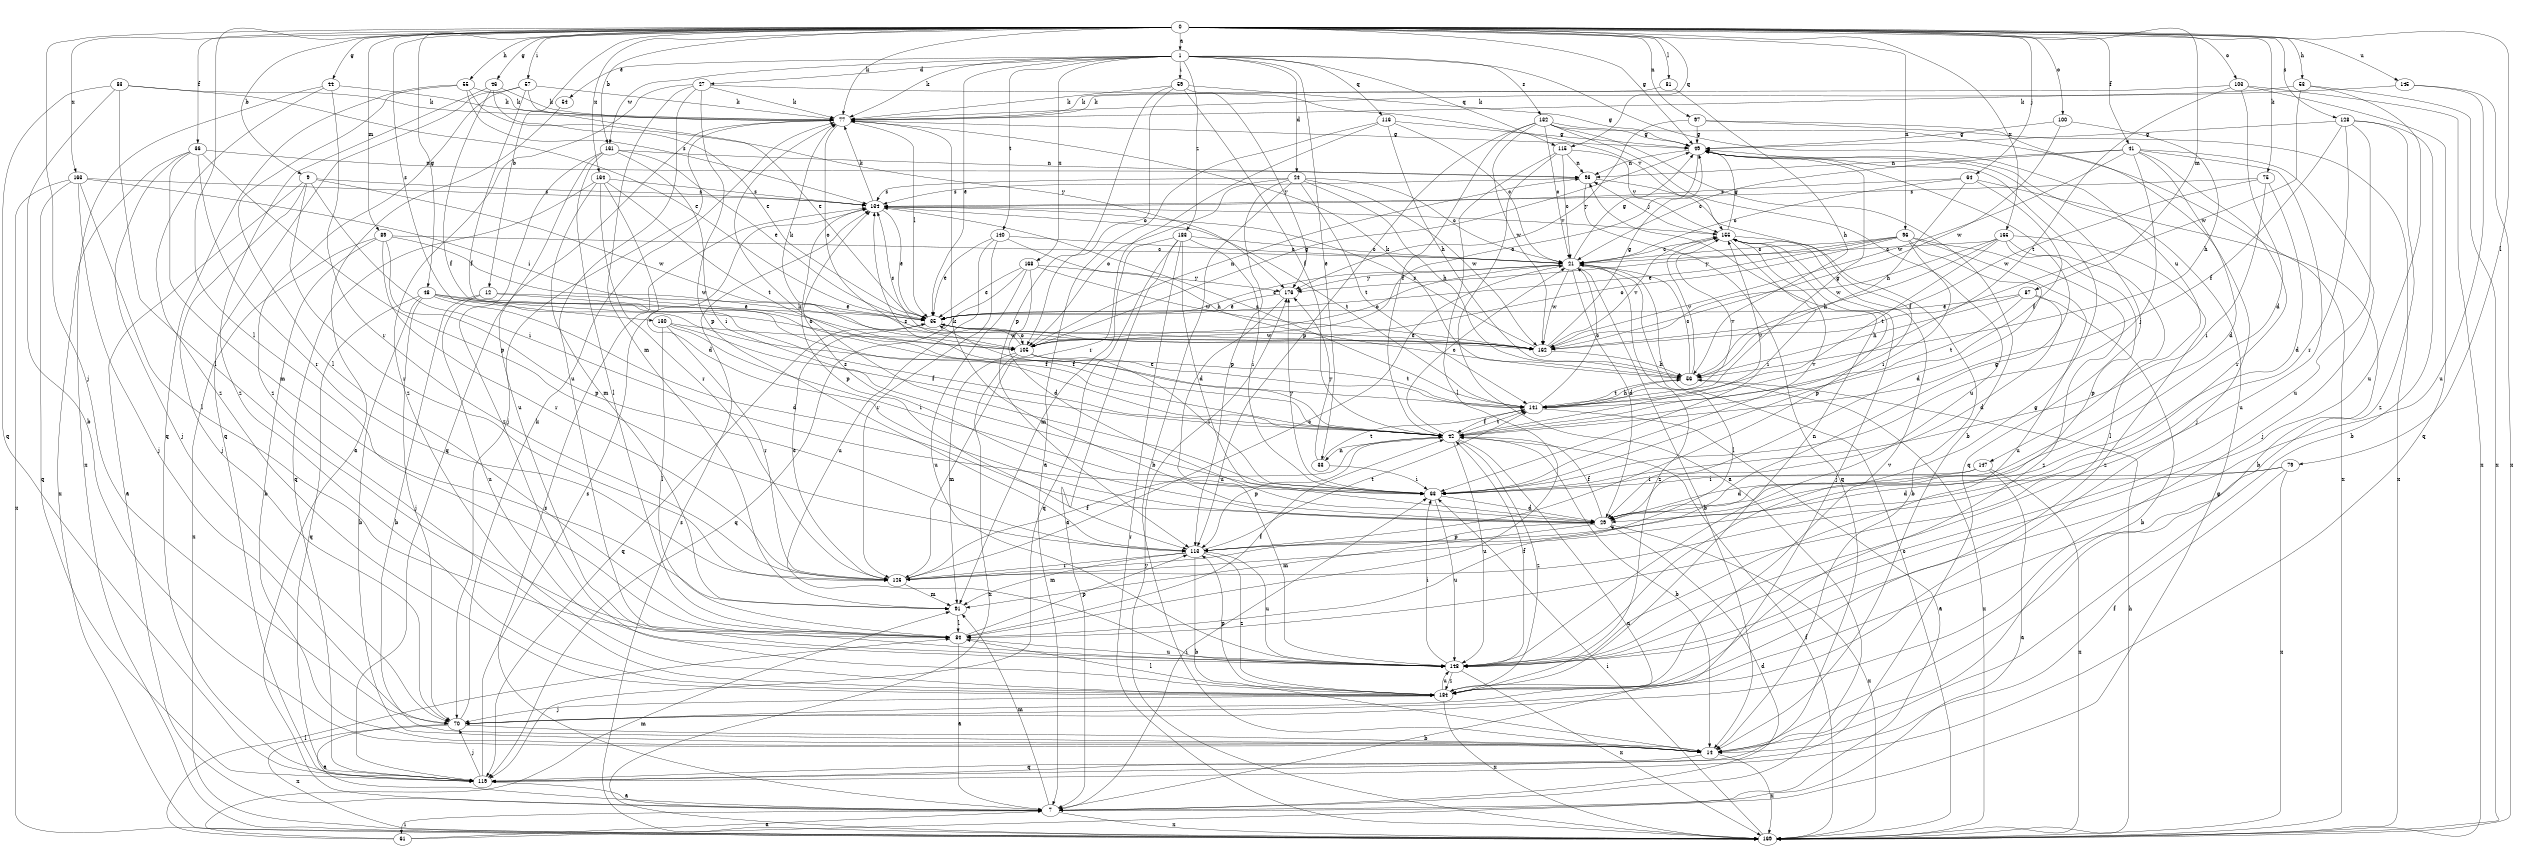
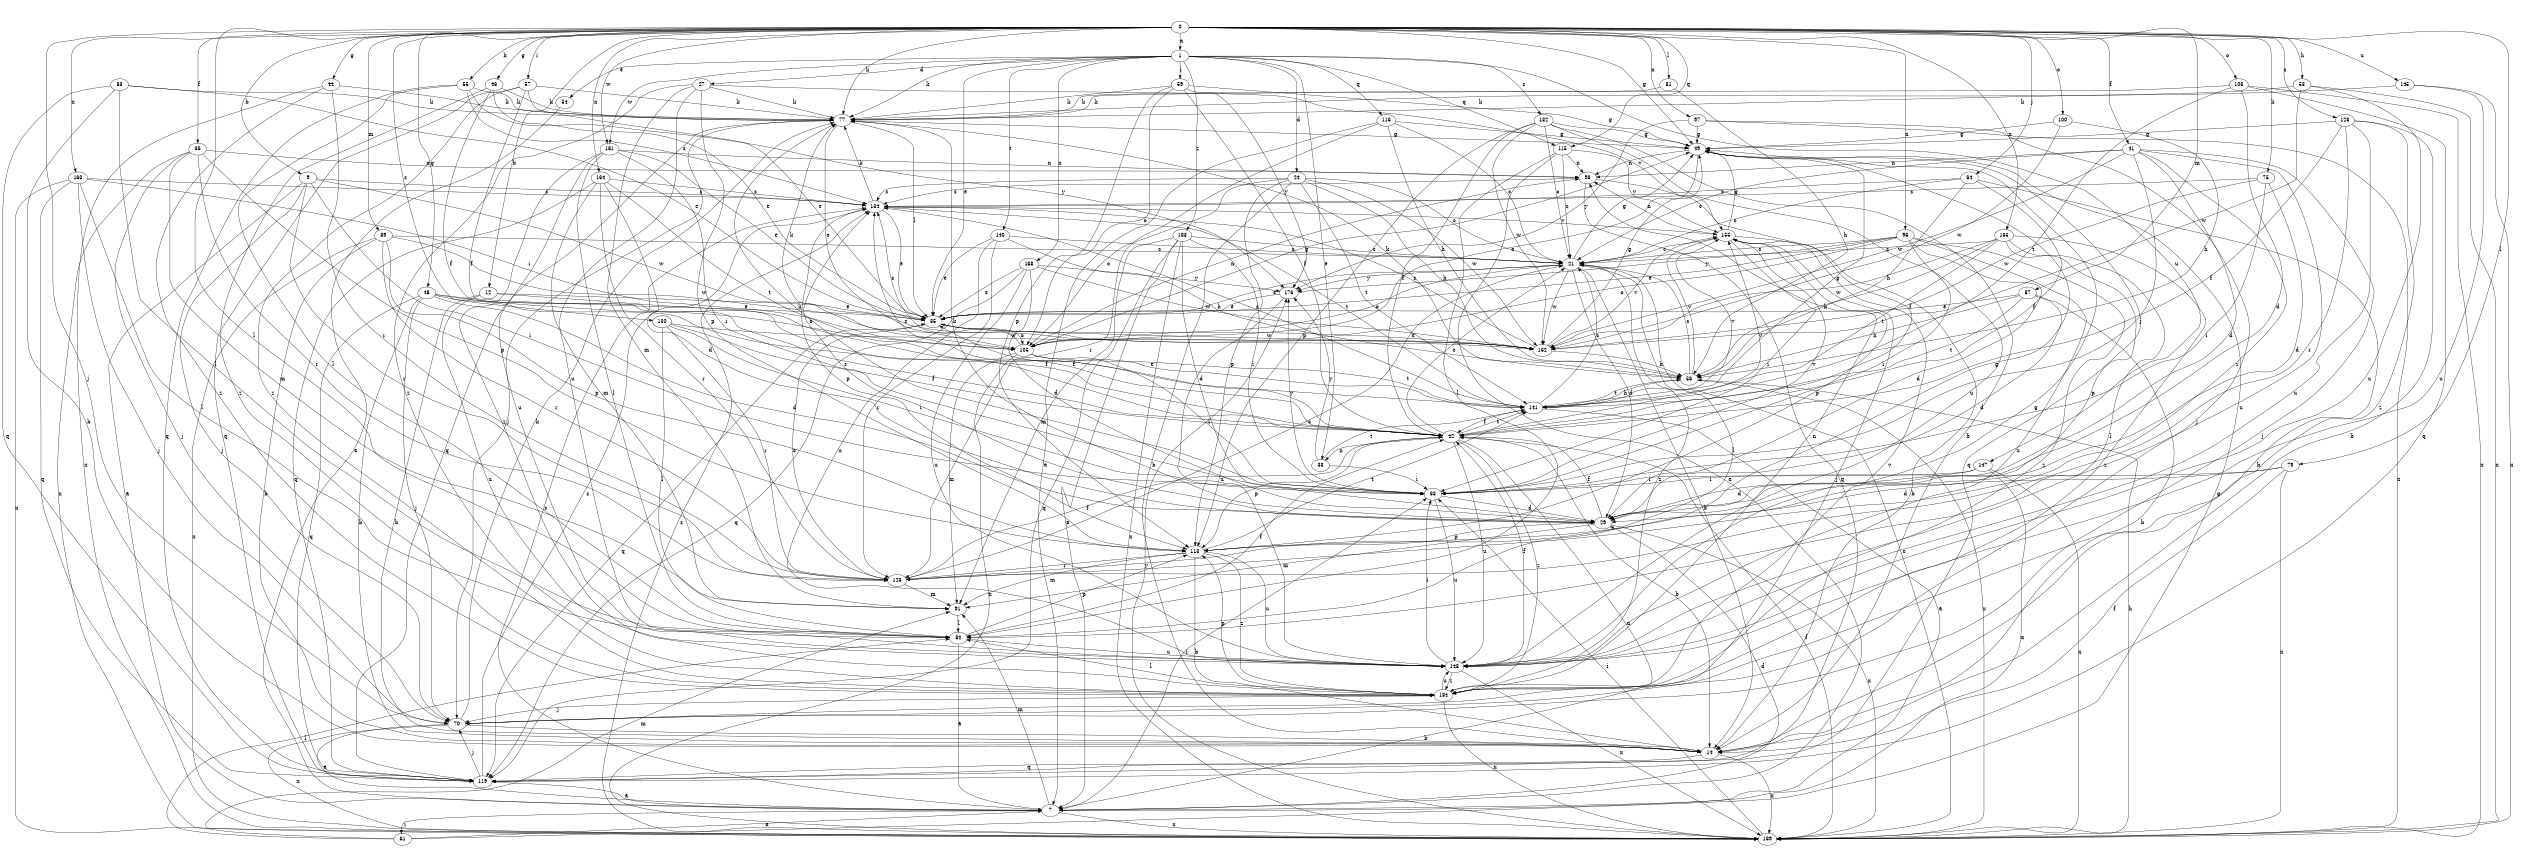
edge "0" -> "161": label "b" -> "w"
edge "155" -> "98": label "j" -> "n"
edge "132" -> "169": removed, label "x"
edge "183" -> "169": label "r" -> "x"
